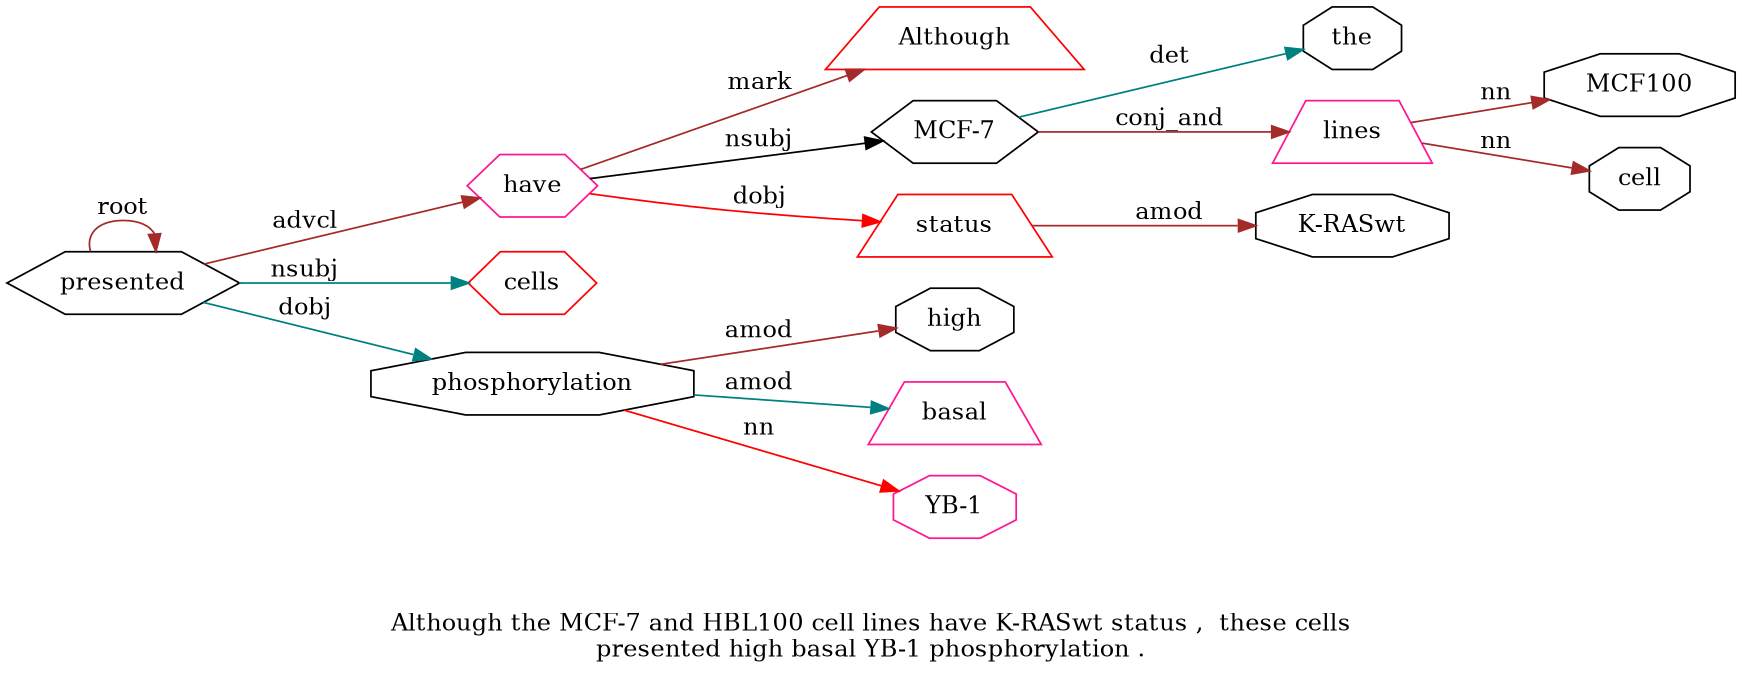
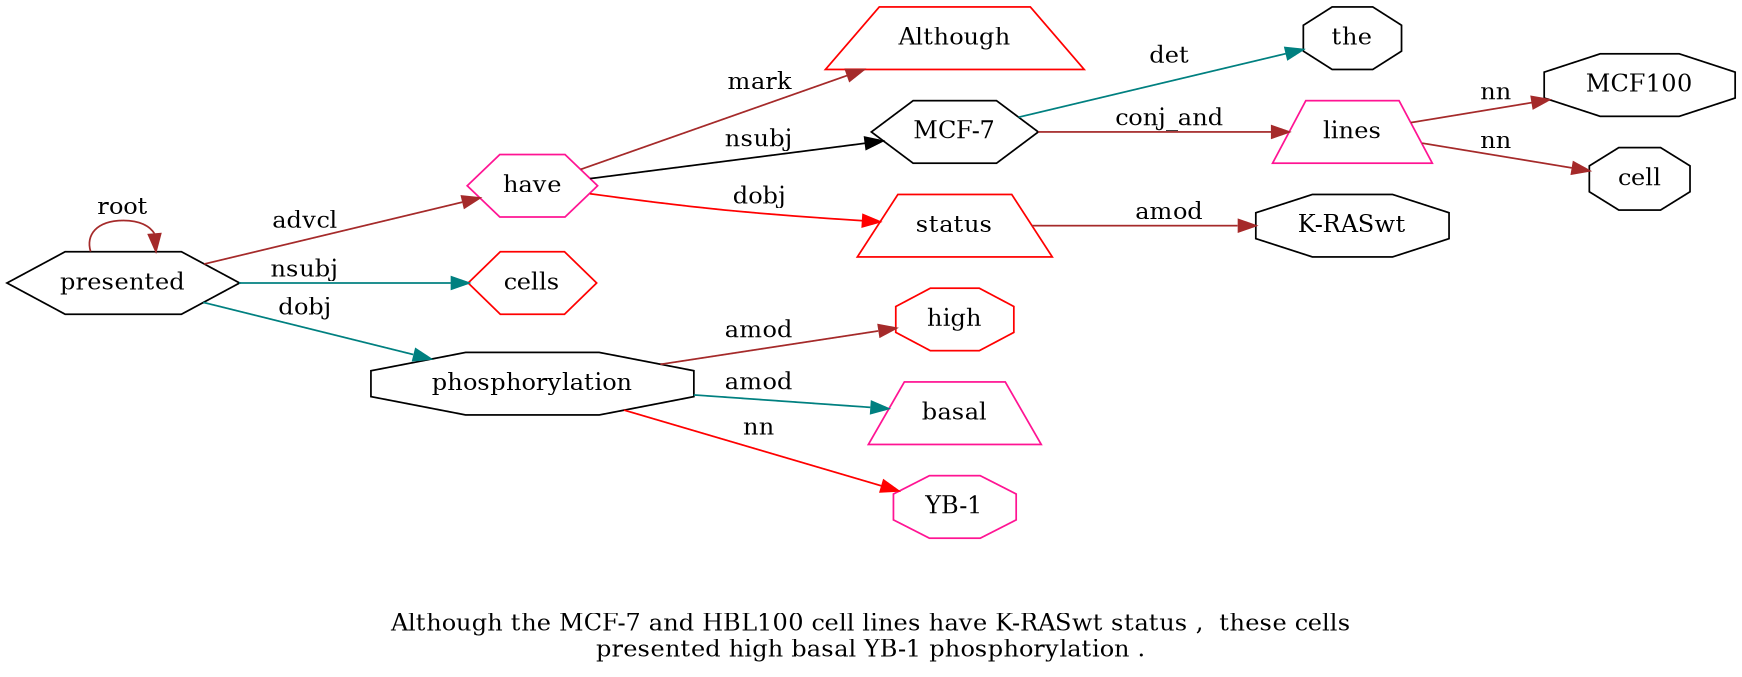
node "high": color black -> red
